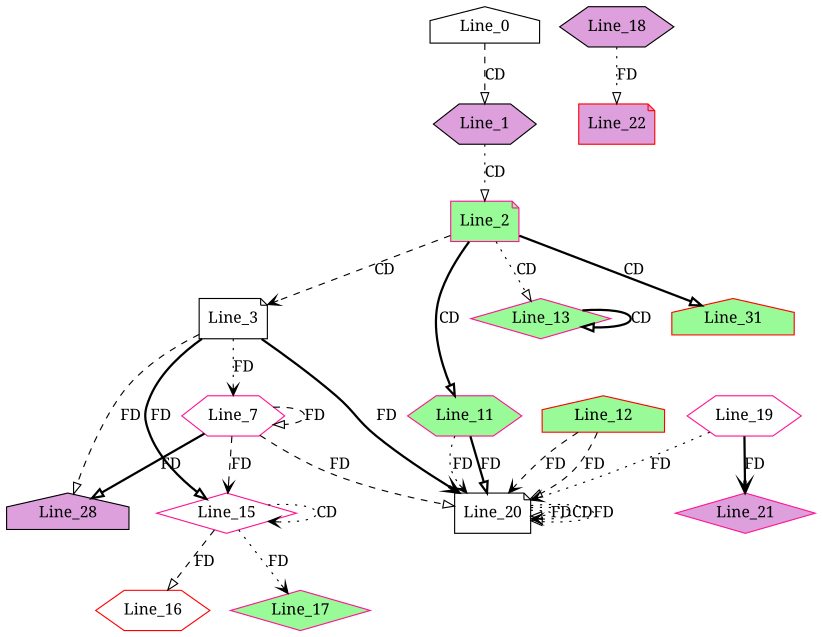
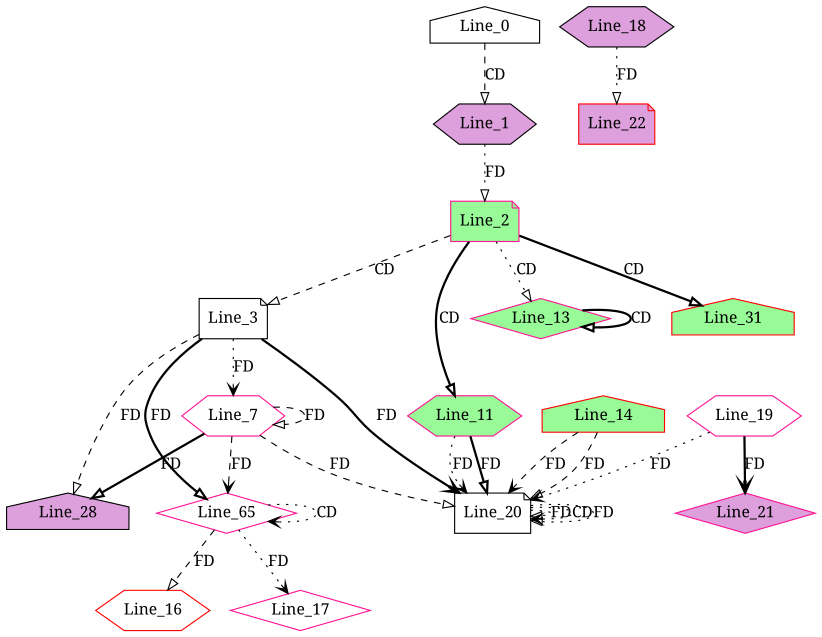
edge "Line_1" -> "Line_2": label "CD" -> "FD"
edge "Line_2" -> "Line_3": arrowhead vee -> onormal
node "Line_12": label "Line_12" -> "Line_14"
node "Line_15": label "Line_15" -> "Line_65"
node "Line_17": fillcolor palegreen -> white
